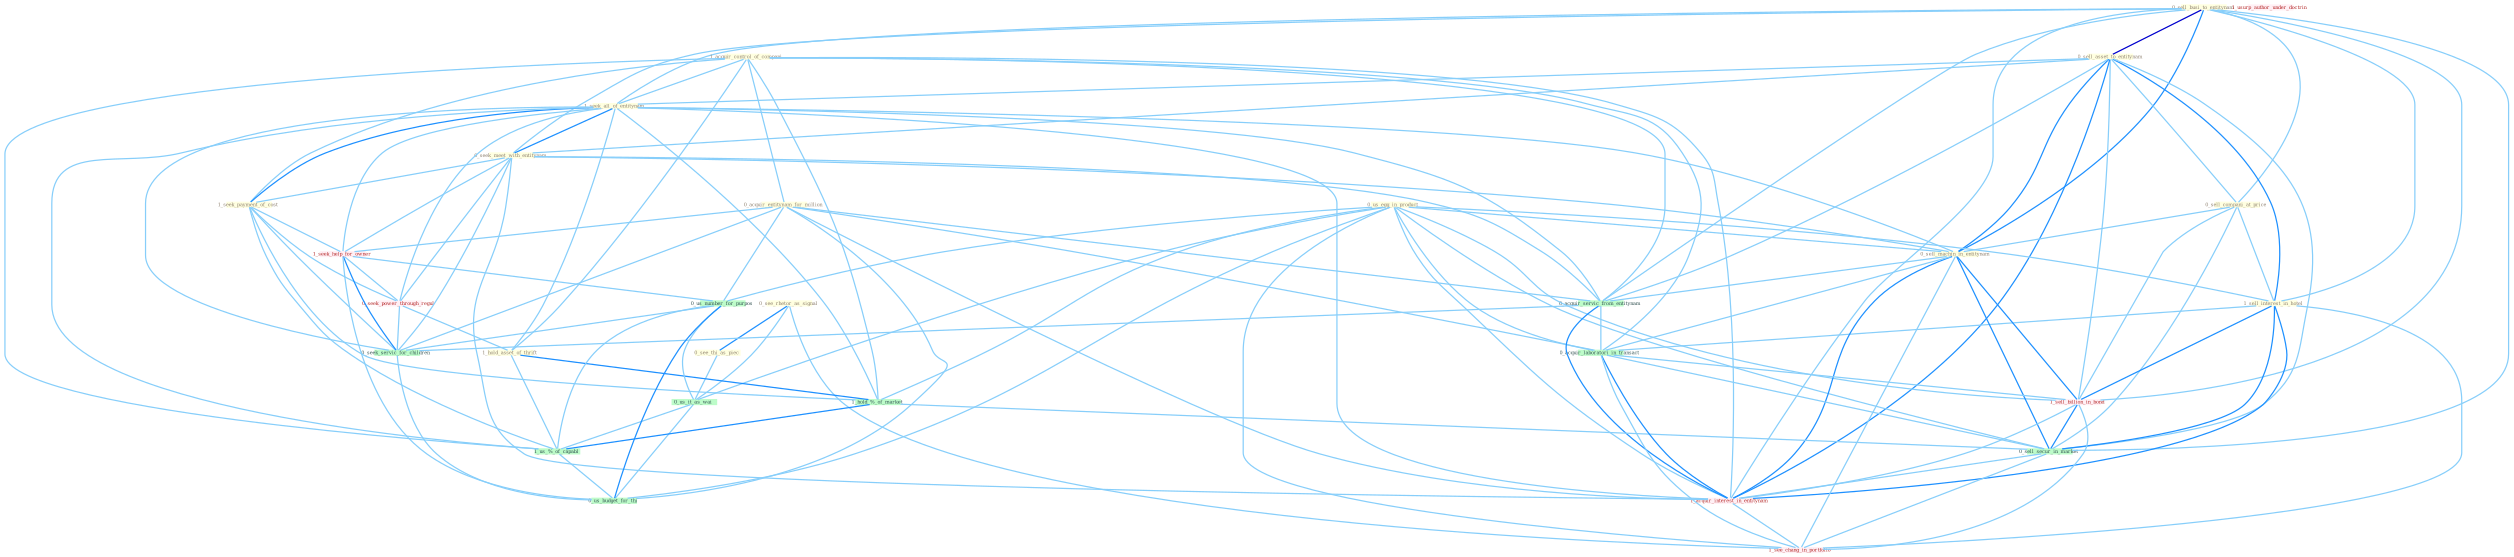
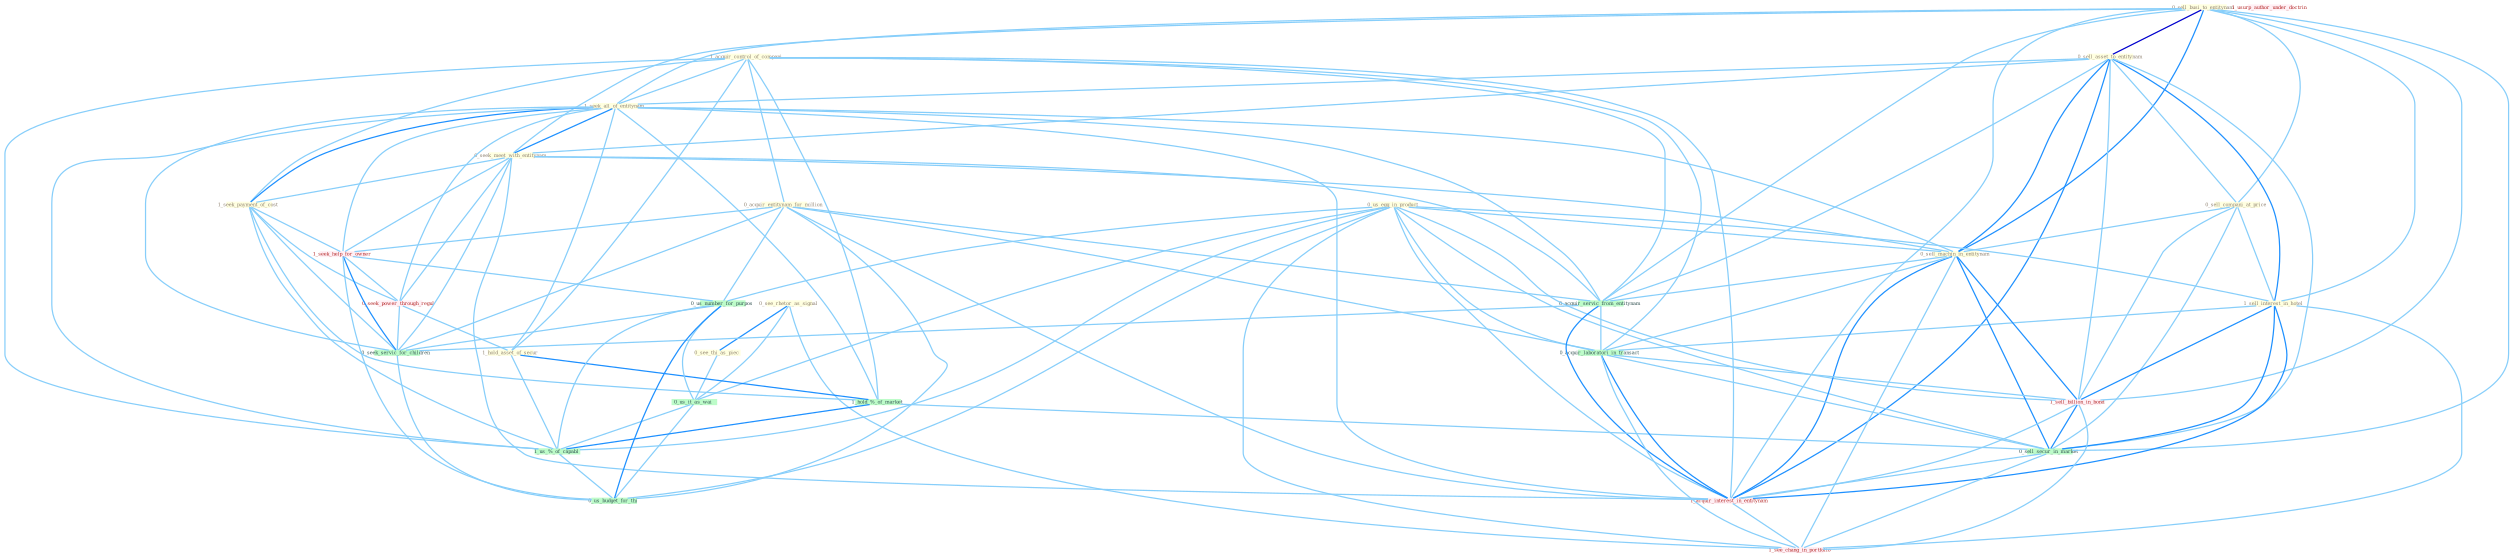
edge "0_us_egg_in_product" -- "1_hold_%_of_market": now "0_us_egg_in_product" -- "1_us_%_of_capabl"
node "1_hold_asset_of_thrift": label "1_hold_asset_of_thrift" -> "1_hold_asset_of_secur"
